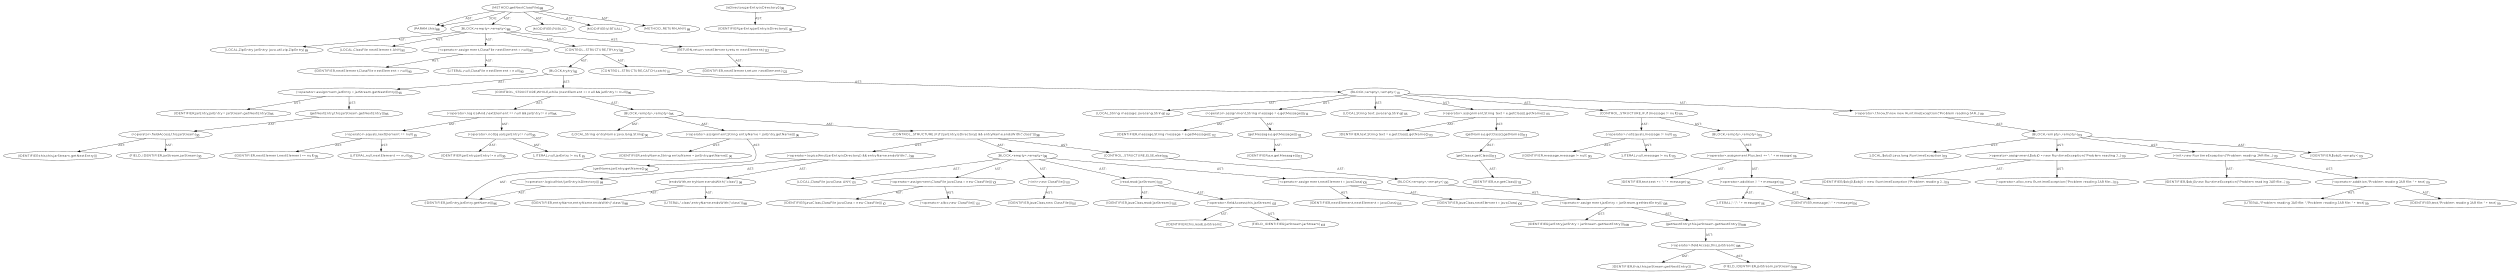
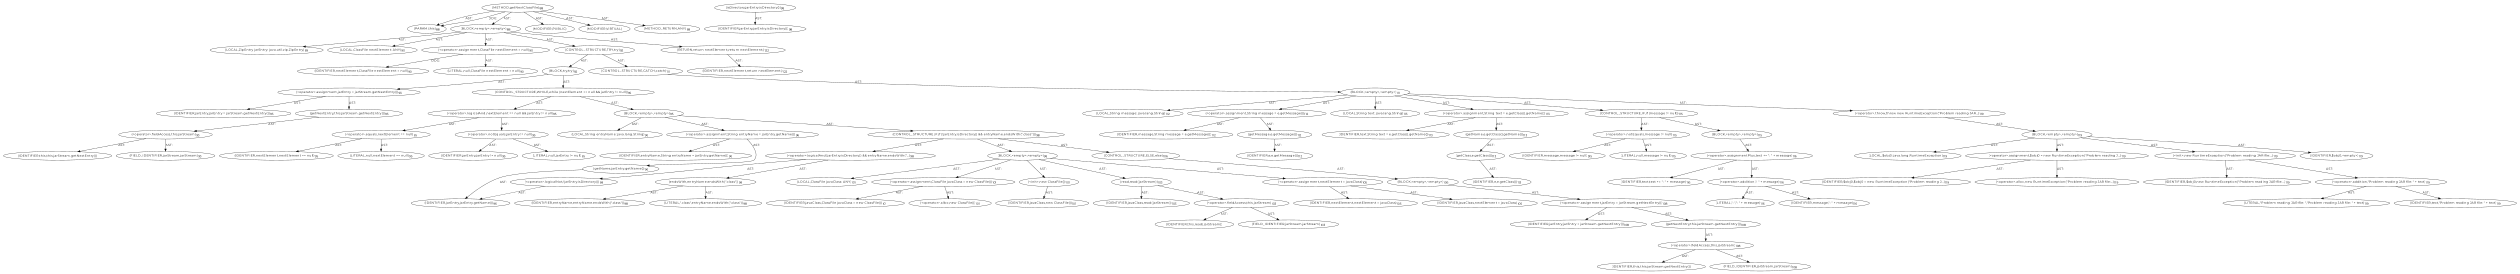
edge "(<operator>.assignment,ClassFile nextElement = null)" -> "(IDENTIFIER,nextElement,ClassFile nextElement = null)": label "AST: " -> "DDG: "
